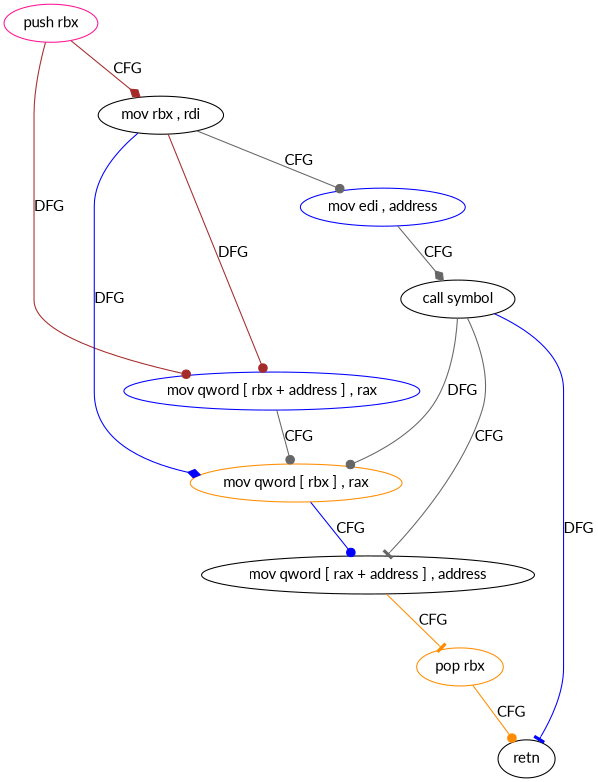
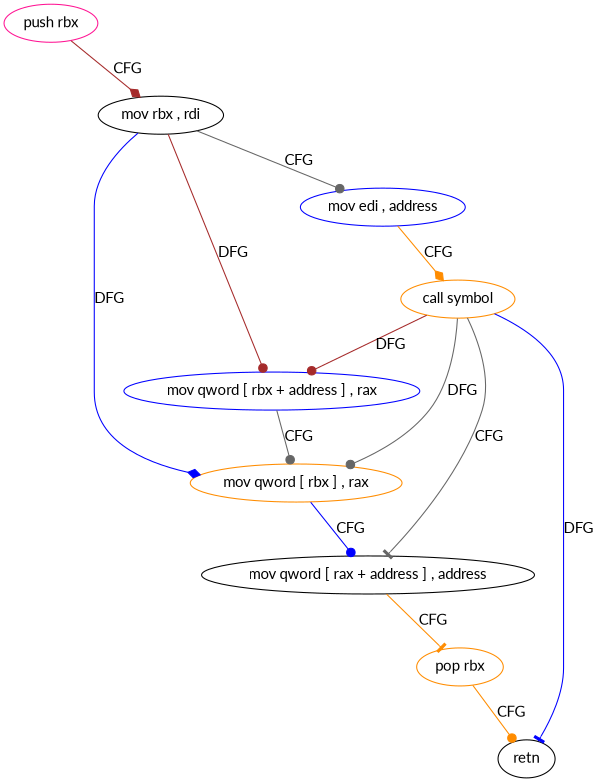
edge "mov edi , address" -> "call symbol": color gray40 -> darkorange
edge "push rbx" -> "mov qword [ rbx + address ] , rax": now "call symbol" -> "mov qword [ rbx + address ] , rax"
node "call symbol": color black -> darkorange
